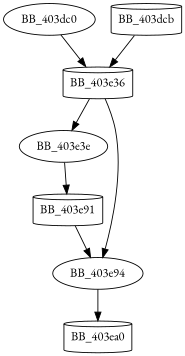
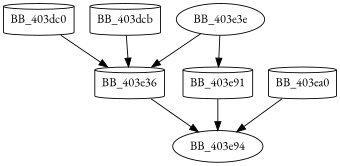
node "BB_403dc0": shape ellipse -> cylinder
edge "BB_403e36" -> "BB_403e3e": reversed
edge "BB_403e94" -> "BB_403ea0": reversed
